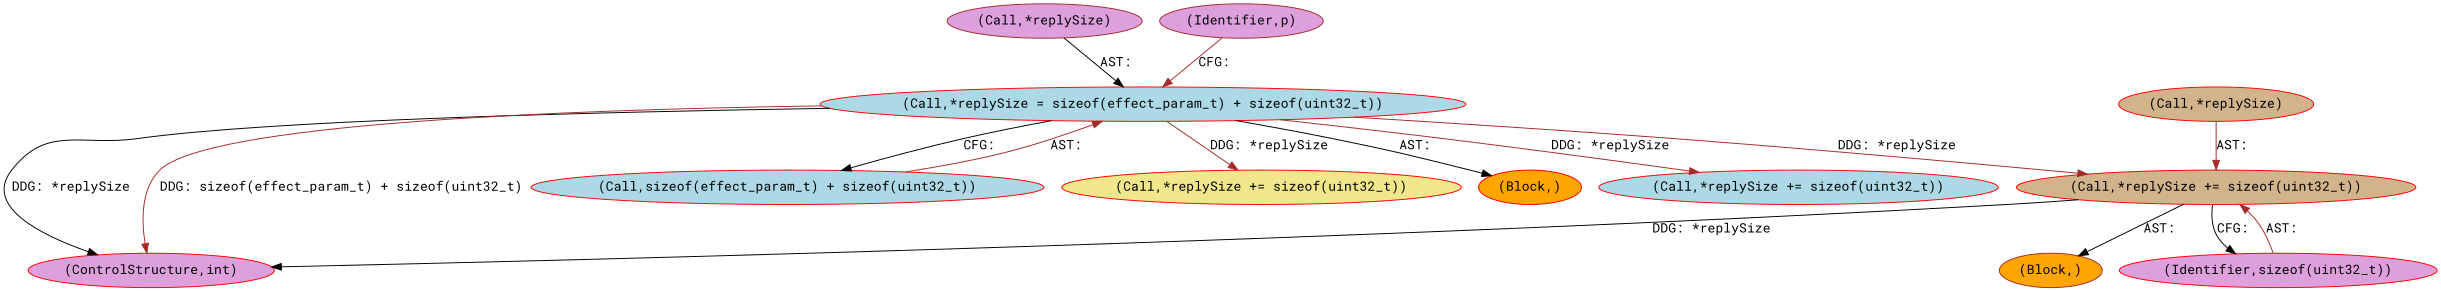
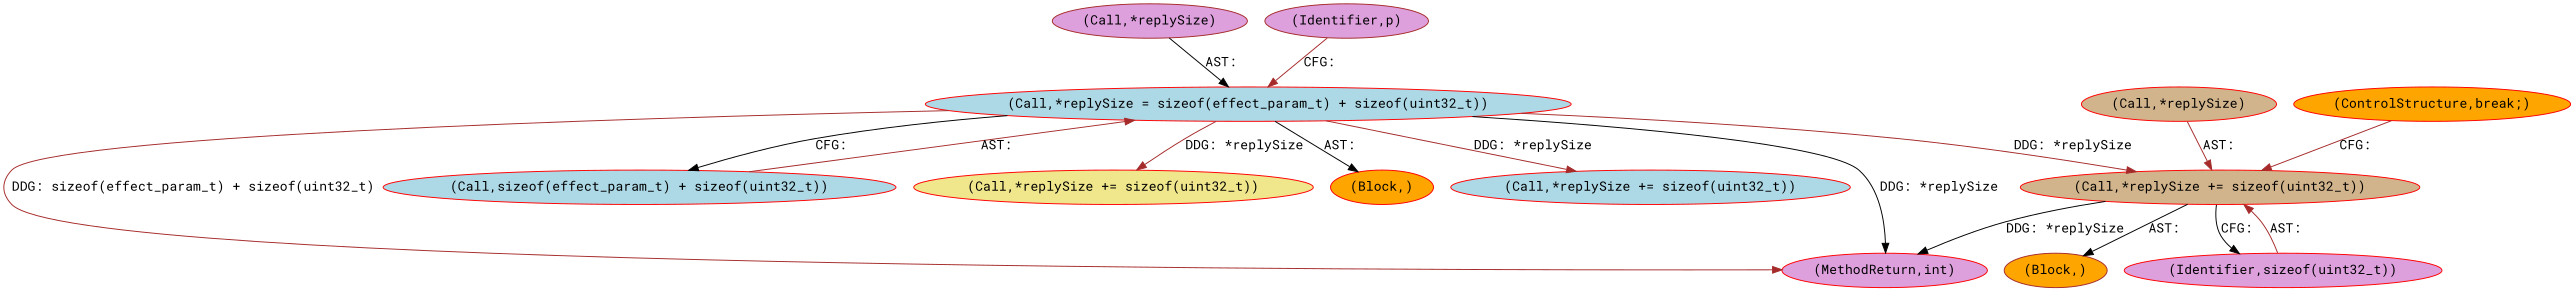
node "(ControlStructure,break;)": added
node "(ControlStructure,int)": label "(ControlStructure,int)" -> "(MethodReturn,int)"
